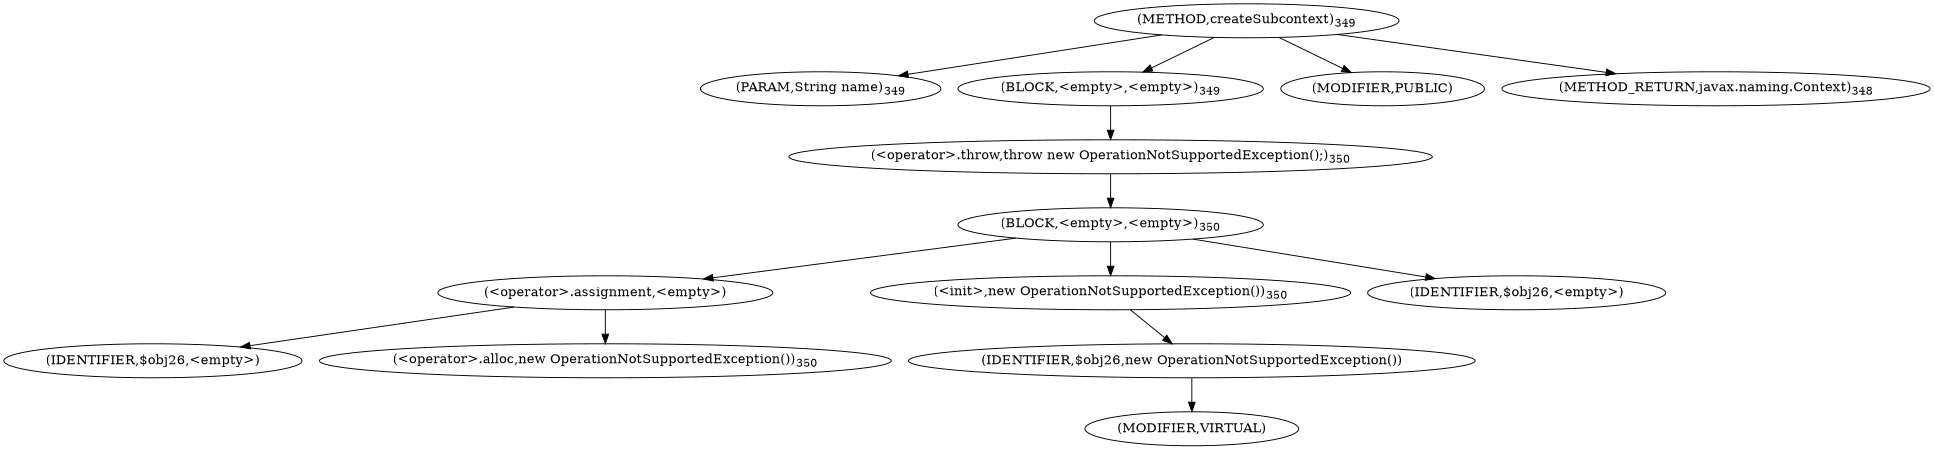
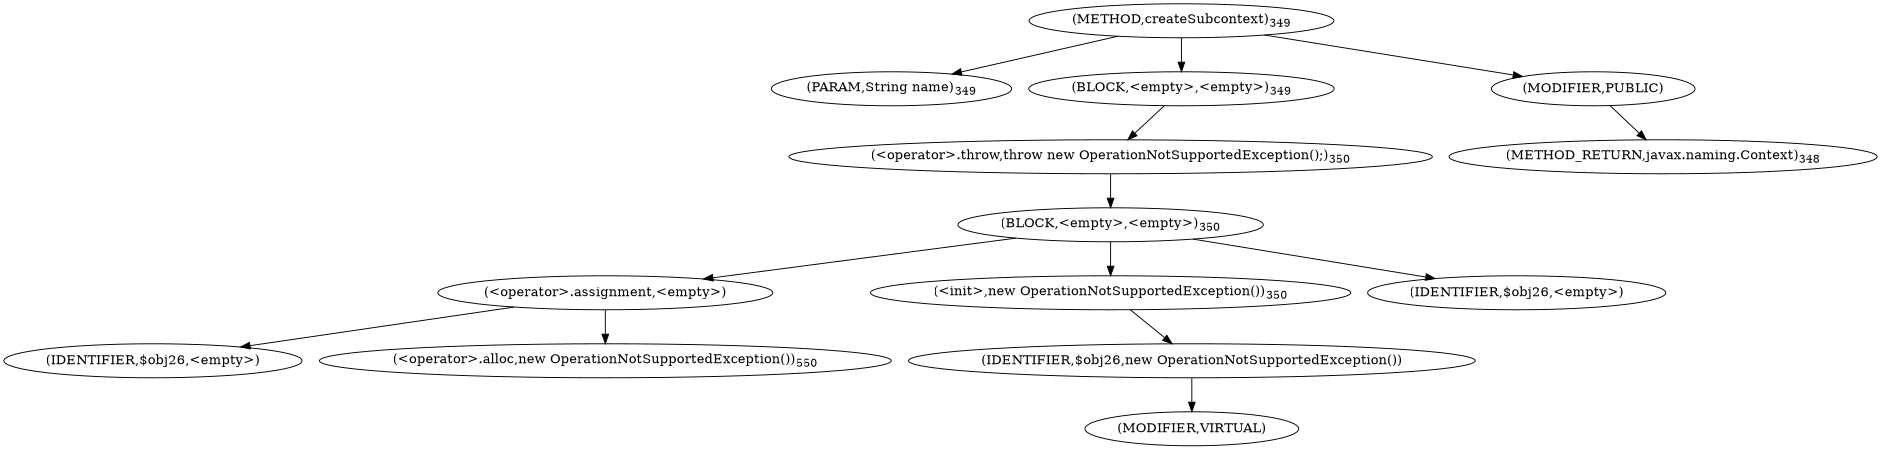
edge "(METHOD,createSubcontext)" -> "(METHOD_RETURN,javax.naming.Context)": now "(MODIFIER,PUBLIC)" -> "(METHOD_RETURN,javax.naming.Context)"
node "(<operator>.alloc,new OperationNotSupportedException())": text "350" -> "550"
